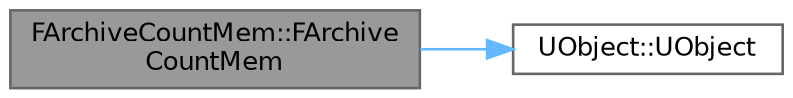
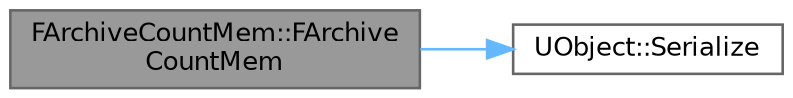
node "UObject::UObject": label "UObject::UObject" -> "UObject::Serialize"
